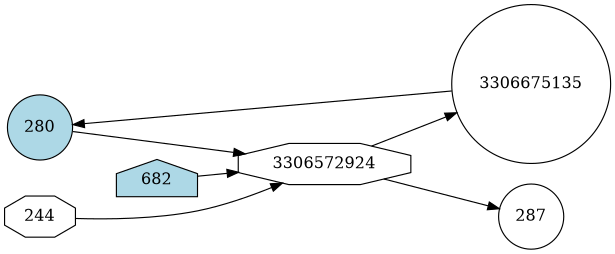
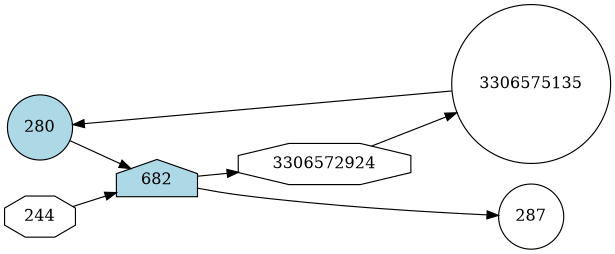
node "3306675135": label "3306675135" -> "3306575135"
edge "280" -> "3306572924": now "280" -> "682"
edge "3306572924" -> "287": now "682" -> "287"
edge "244" -> "3306572924": now "244" -> "682"
